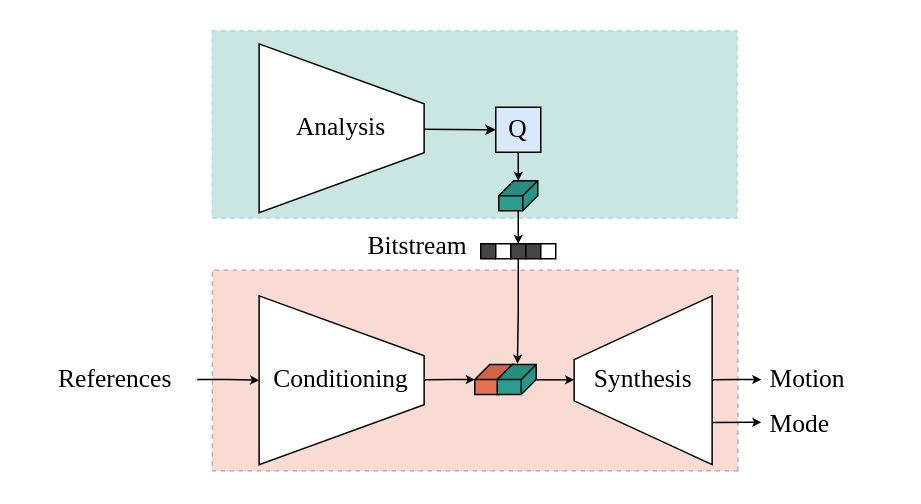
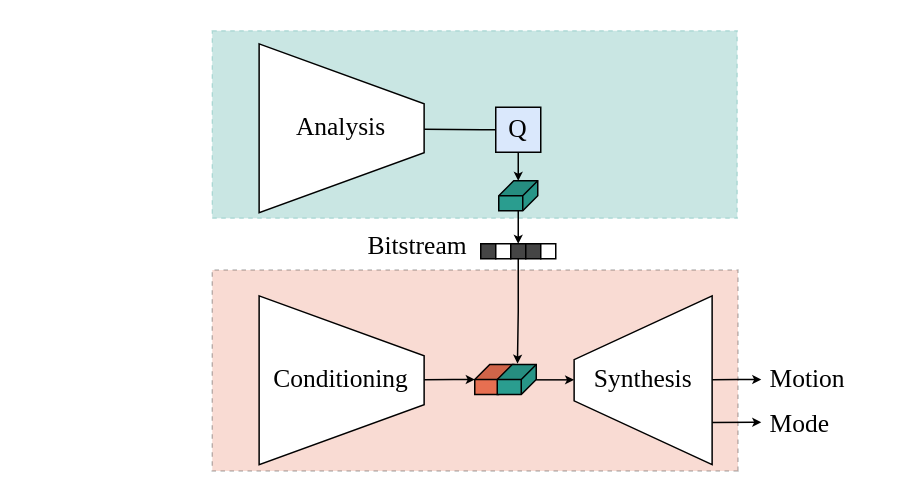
edge "Analysis" -> "Q": arrowhead classic -> none
node "References": removed
edge "References" -> "Conditioning": removed
